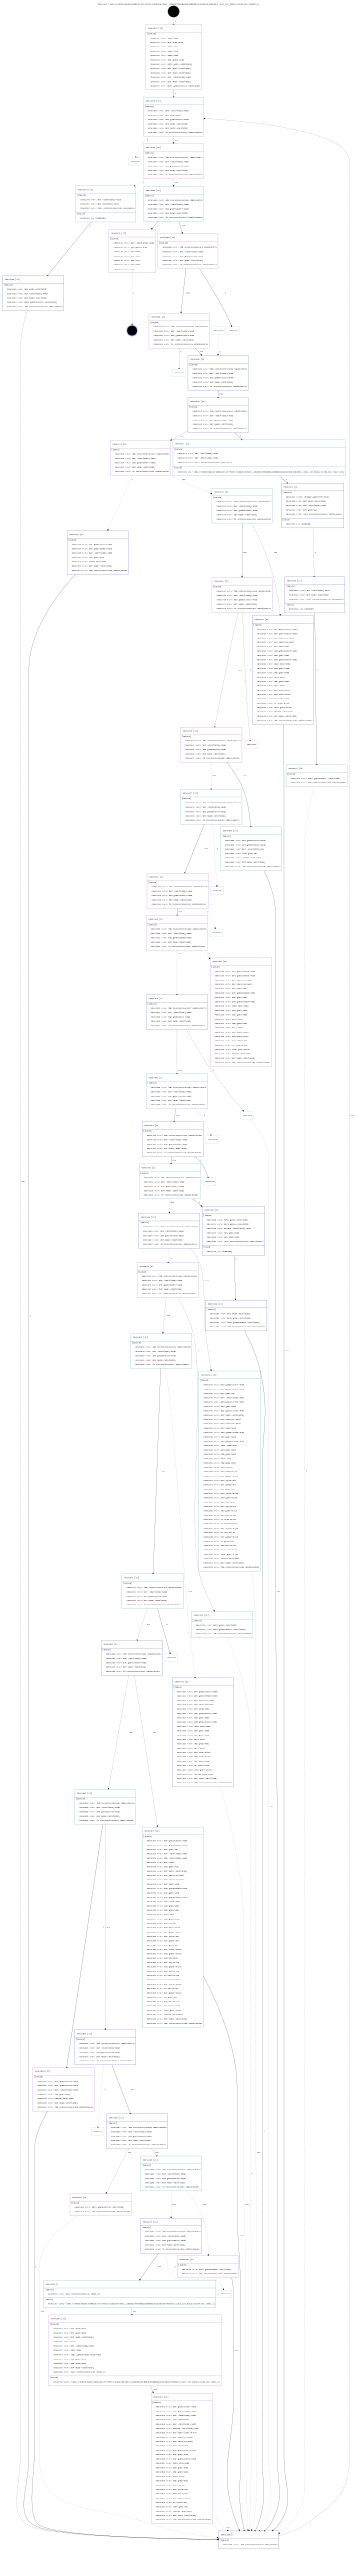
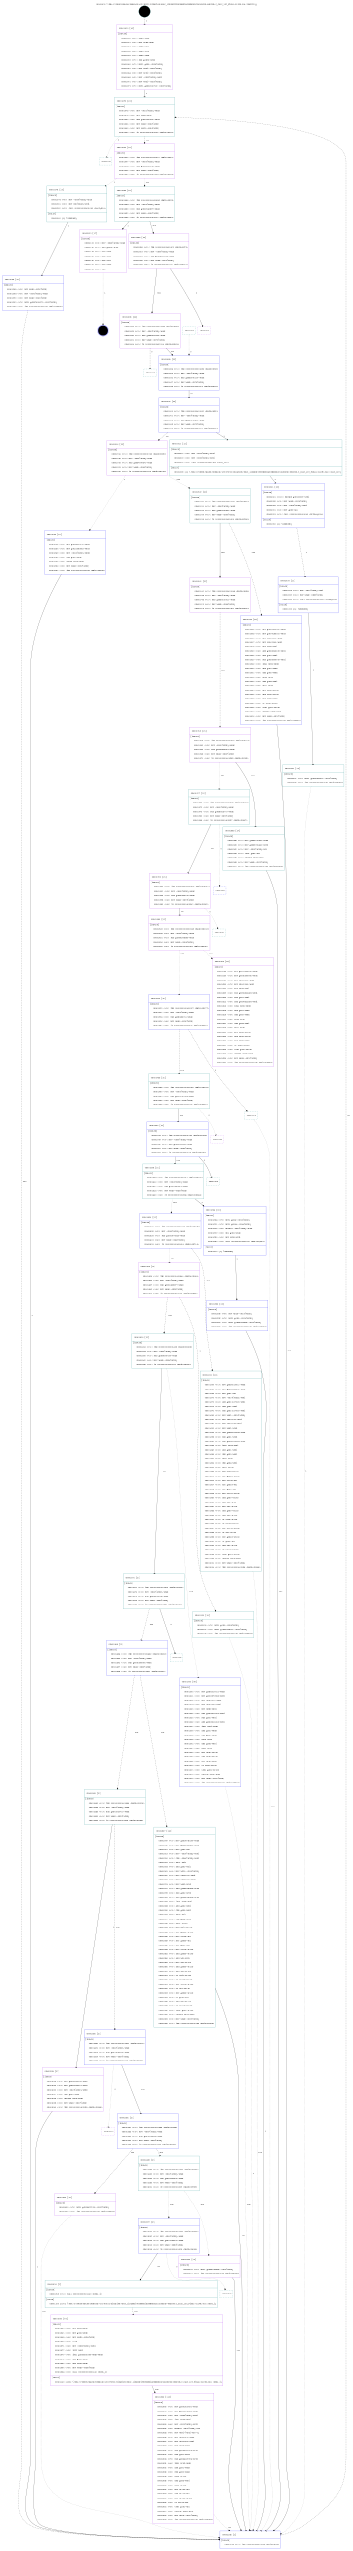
node "0x4021b5": removed
